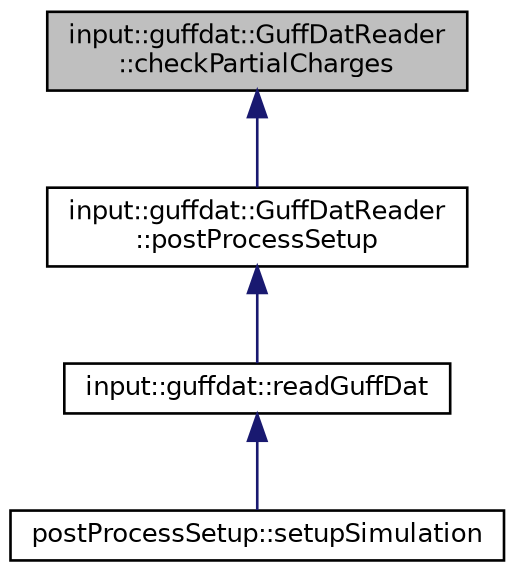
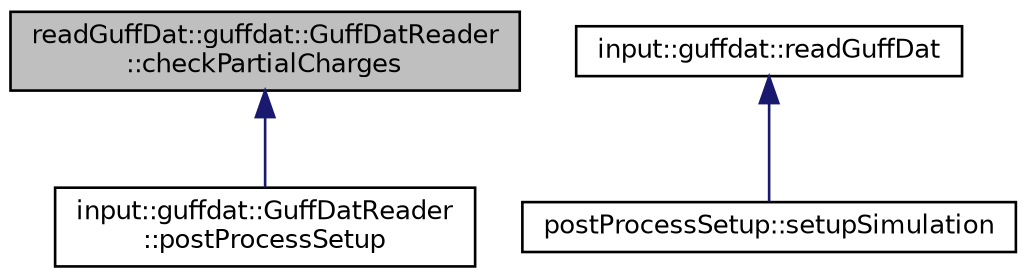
node "input::guffdat::GuffDatReader ::checkPartialCharges": label "input::guffdat::GuffDatReader ::checkPartialCharges" -> "readGuffDat::guffdat::GuffDatReader ::checkPartialCharges"
edge "input::guffdat::readGuffDat" -> "input::guffdat::GuffDatReader ::postProcessSetup": removed
